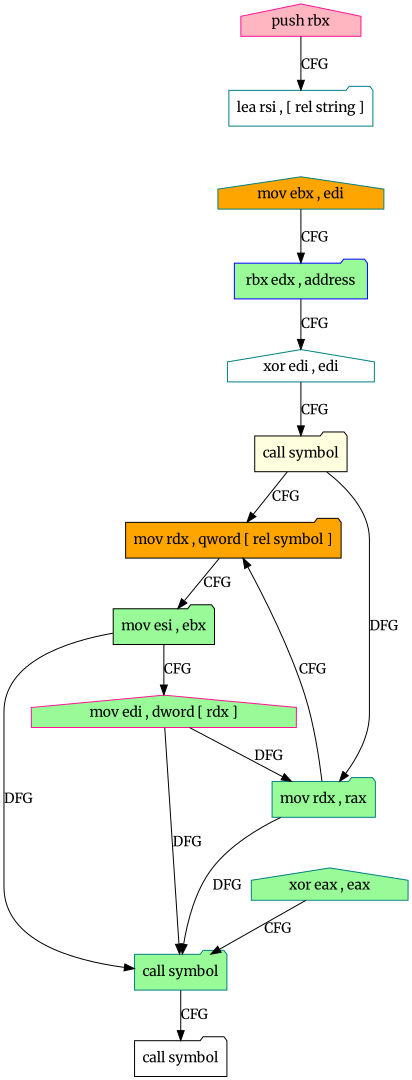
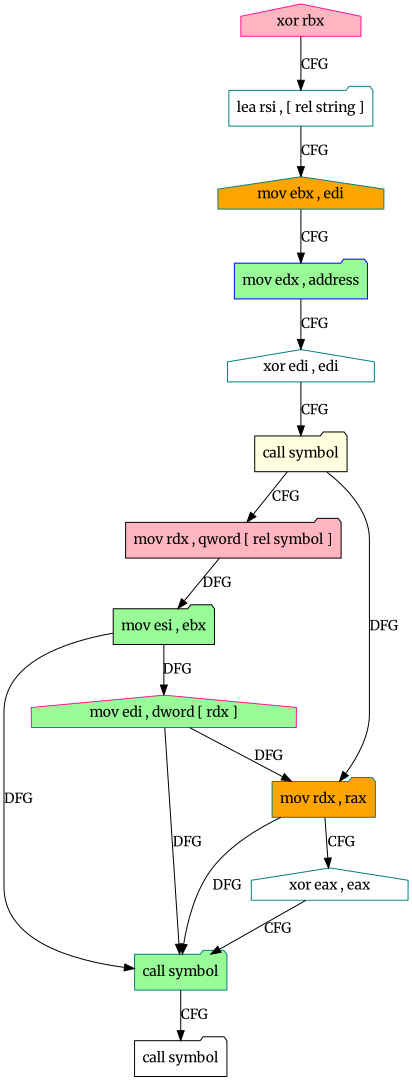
node "push rbx": label "push rbx" -> "xor rbx"
edge "lea rsi , [ rel string ]" -> "mov ebx , edi": added, label "CFG"
node "rbx edx , address": label "rbx edx , address" -> "mov edx , address"
node "mov rdx , qword [ rel symbol ]": fillcolor orange -> lightpink
edge "mov rdx , qword [ rel symbol ]" -> "mov esi , ebx": label "CFG" -> "DFG"
edge "mov esi , ebx" -> "mov edi , dword [ rdx ]": label "CFG" -> "DFG"
edge "mov rdx , rax" -> "mov rdx , qword [ rel symbol ]": now "mov rdx , rax" -> "xor eax , eax"
node "mov rdx , rax": fillcolor palegreen -> orange
node "xor eax , eax": fillcolor palegreen -> white
